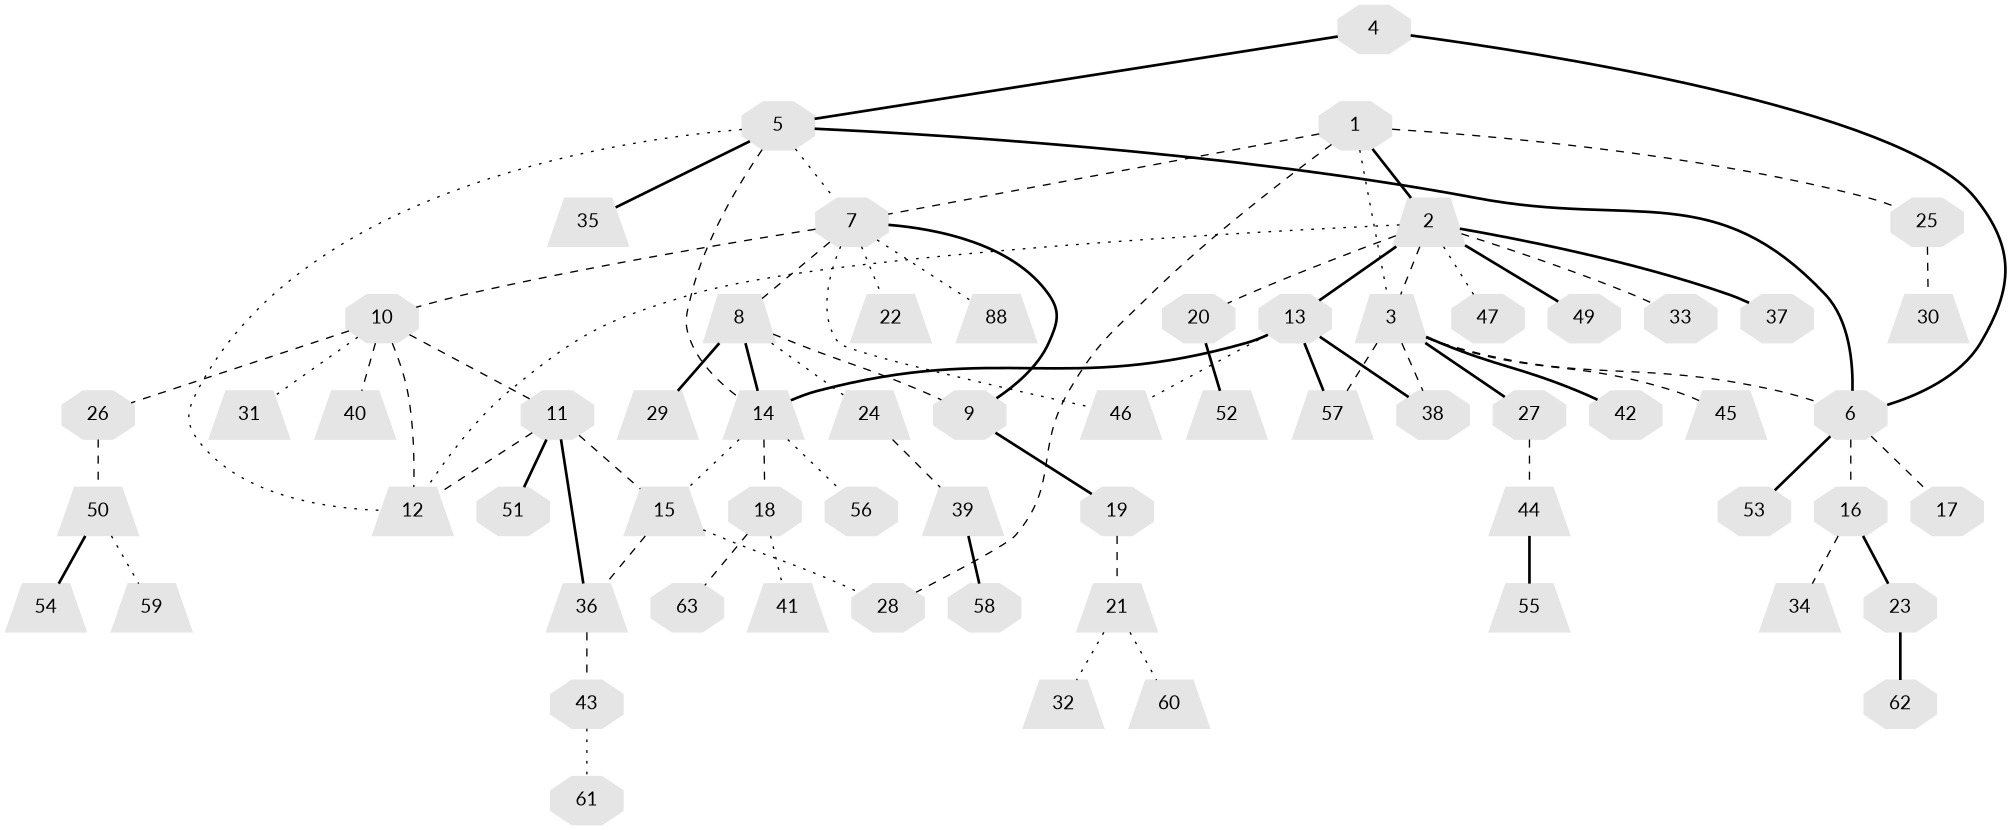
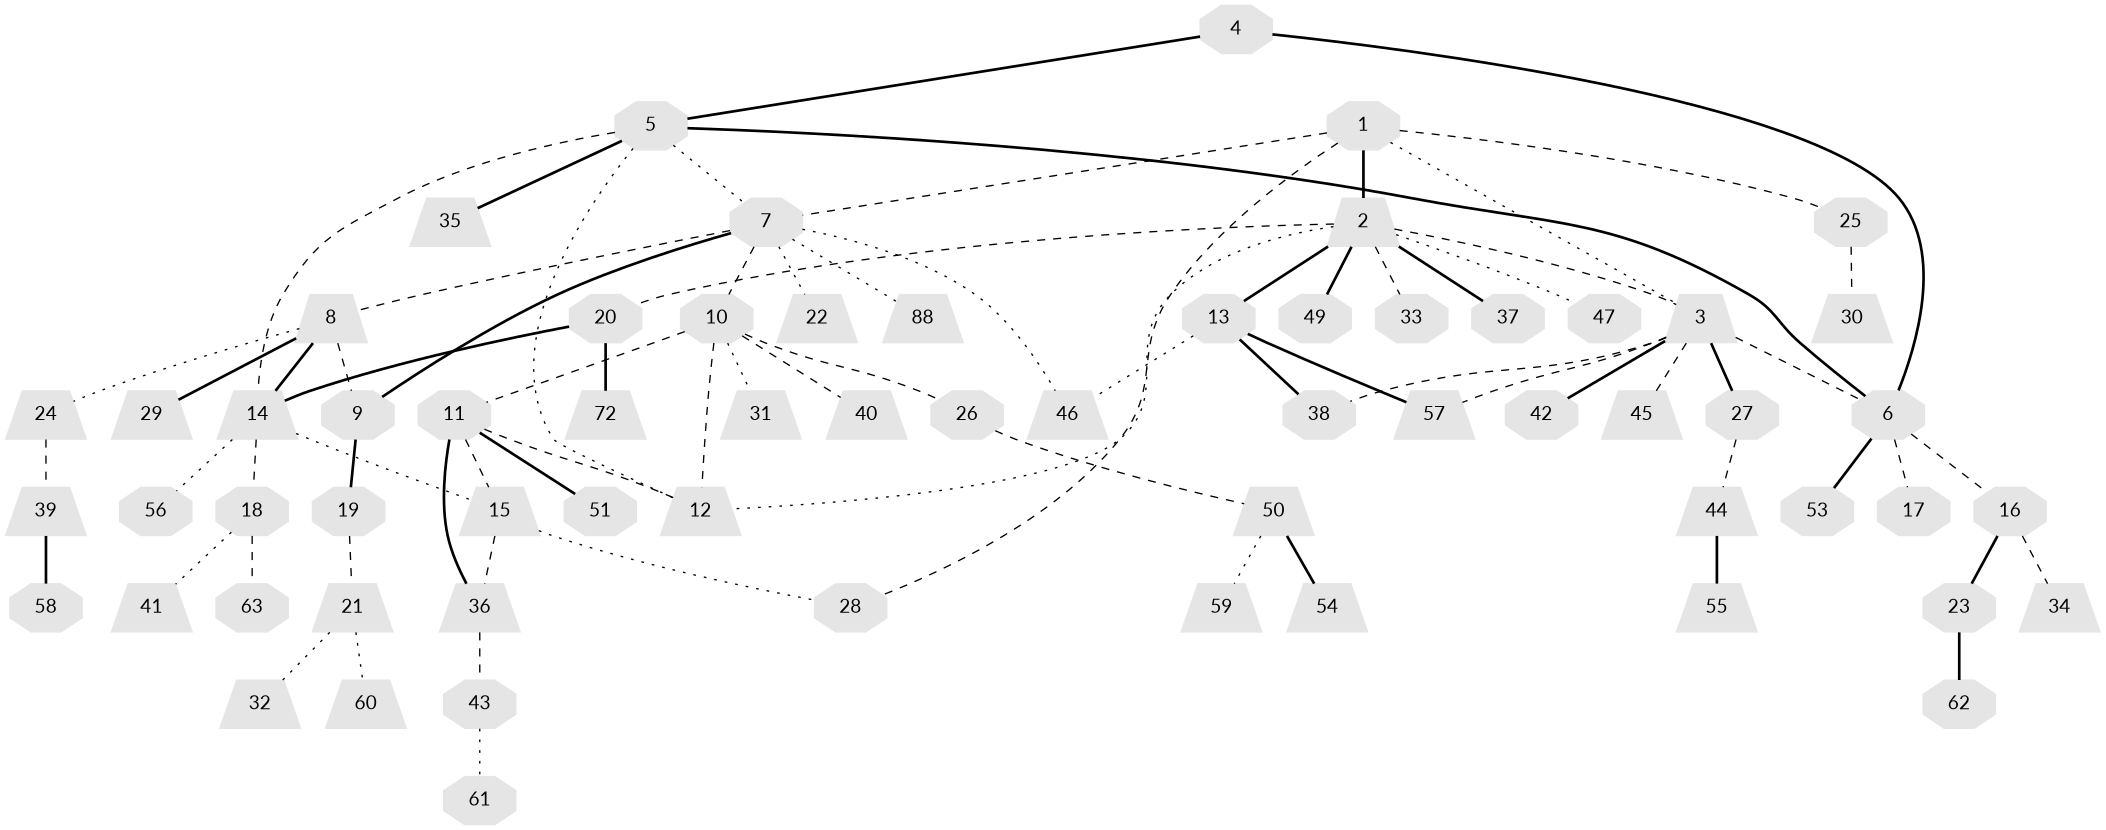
edge "13" -- "14": now "20" -- "14"
node "52": label "52" -> "72"
